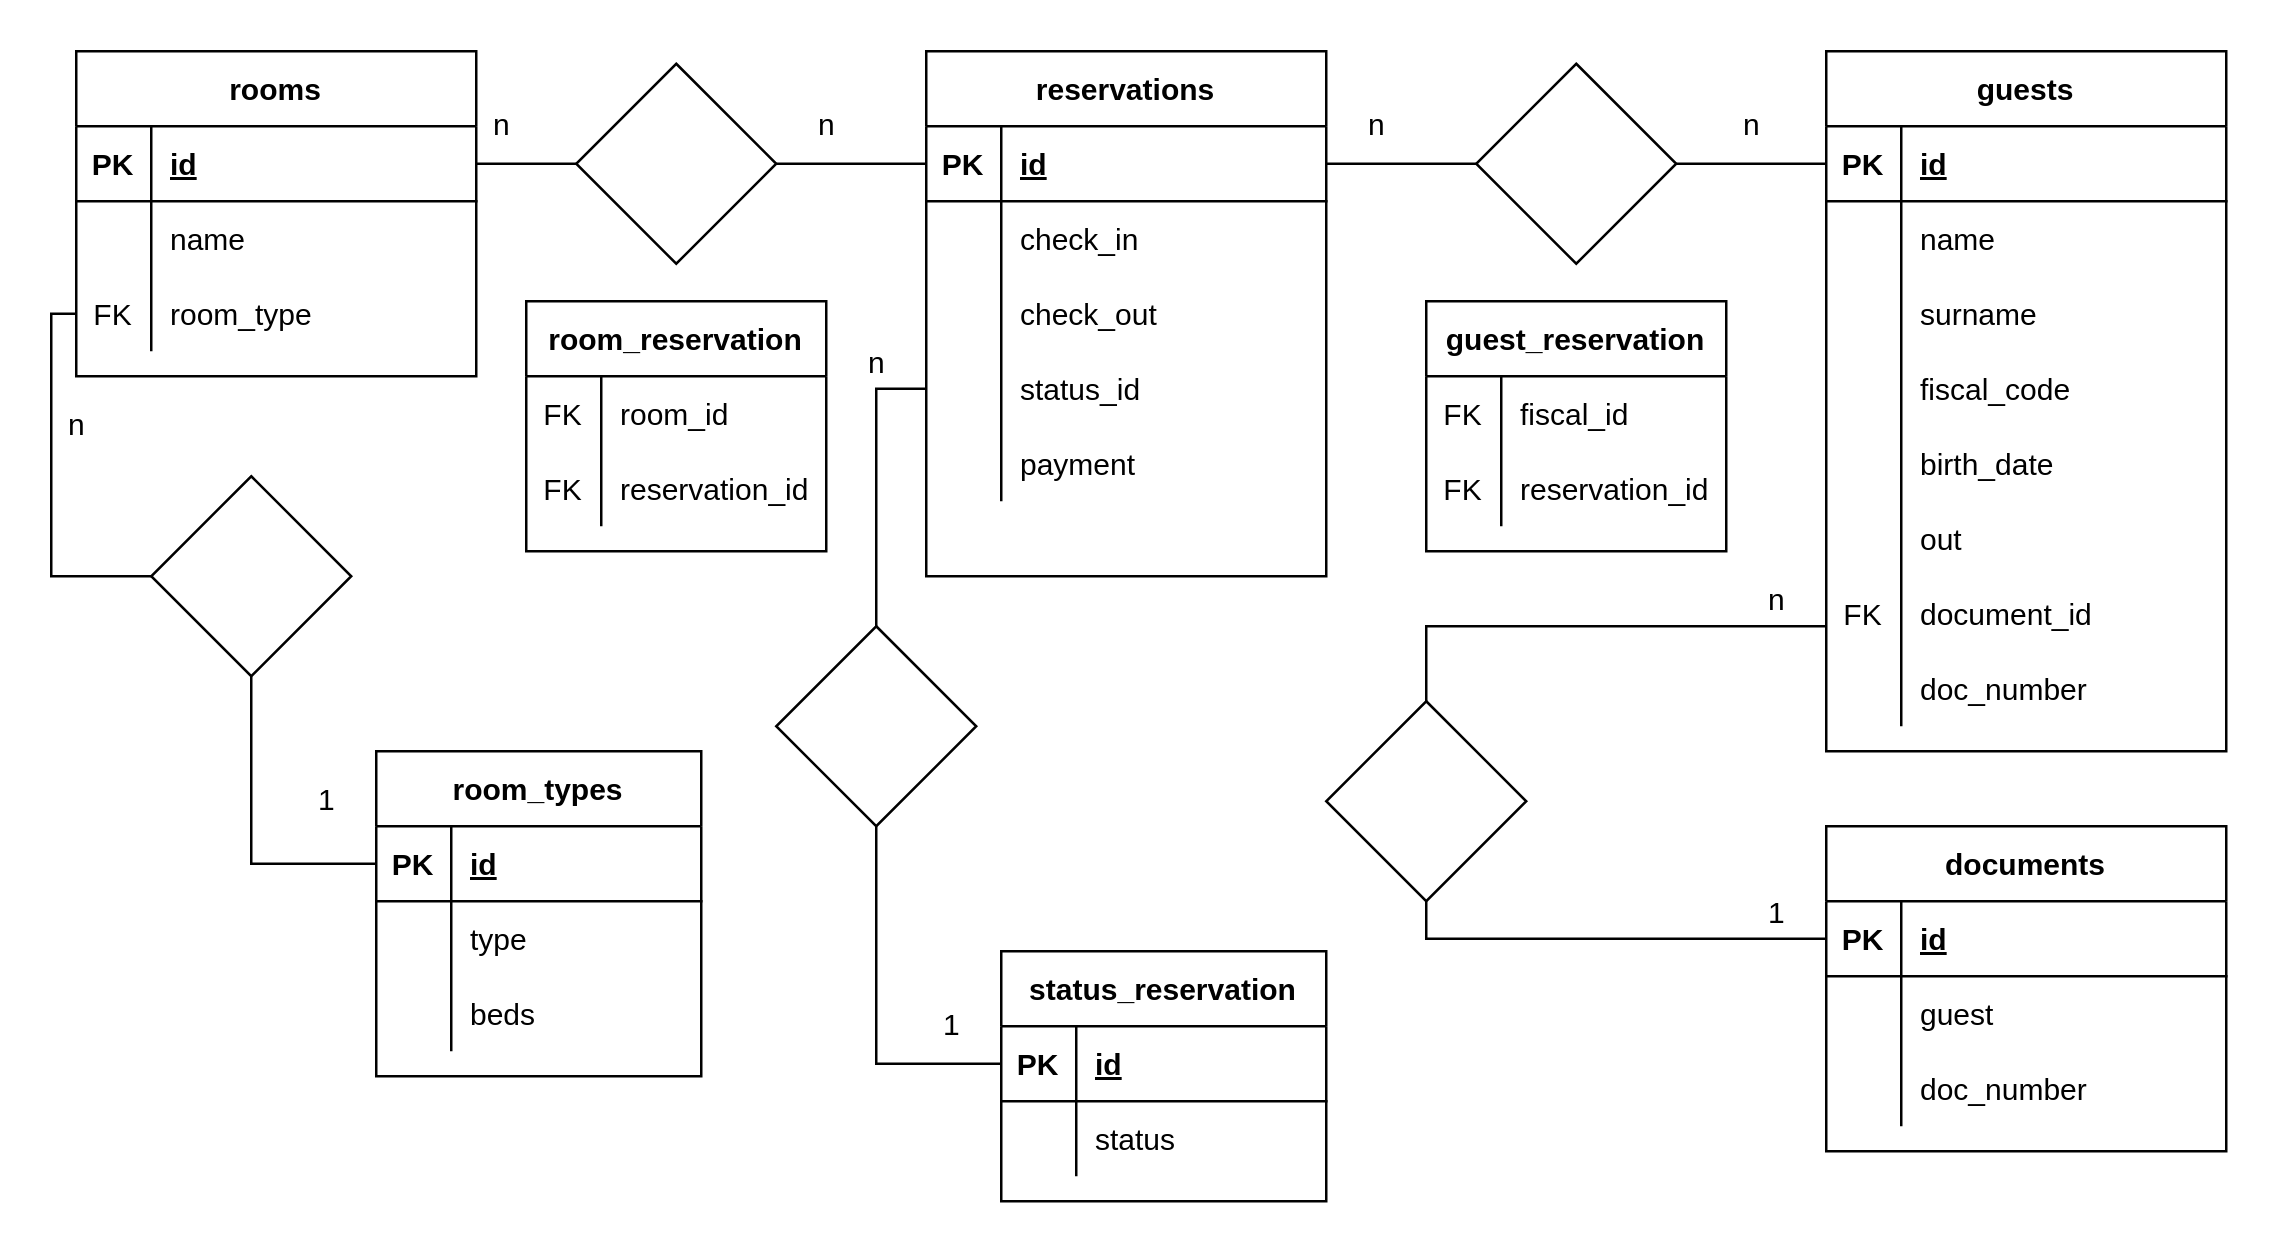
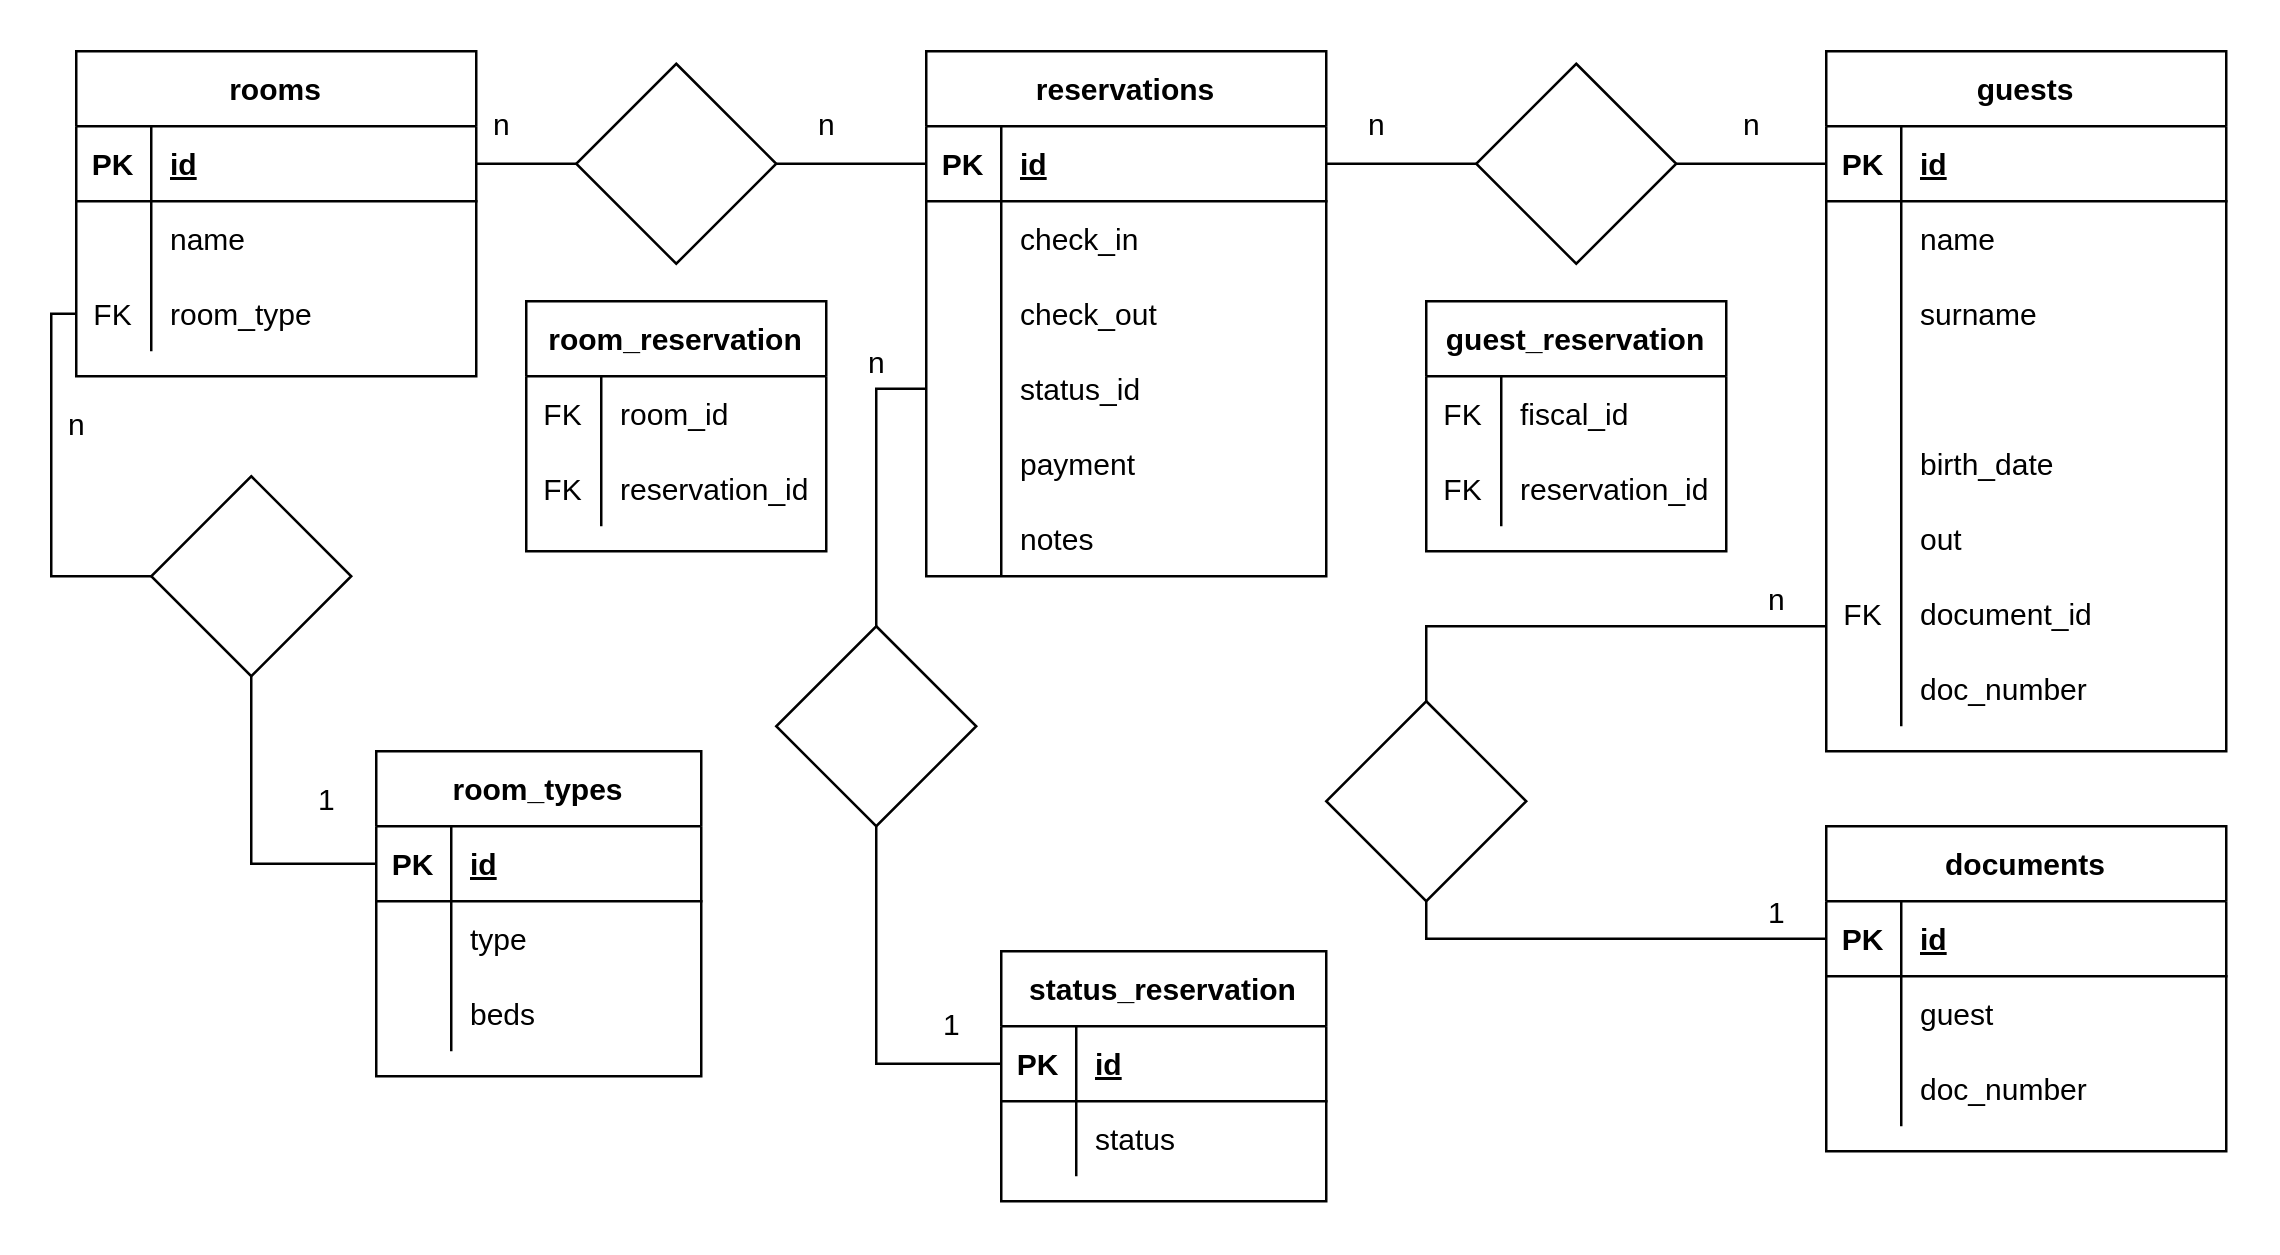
node "fiscal_code": removed
node "notes": added
